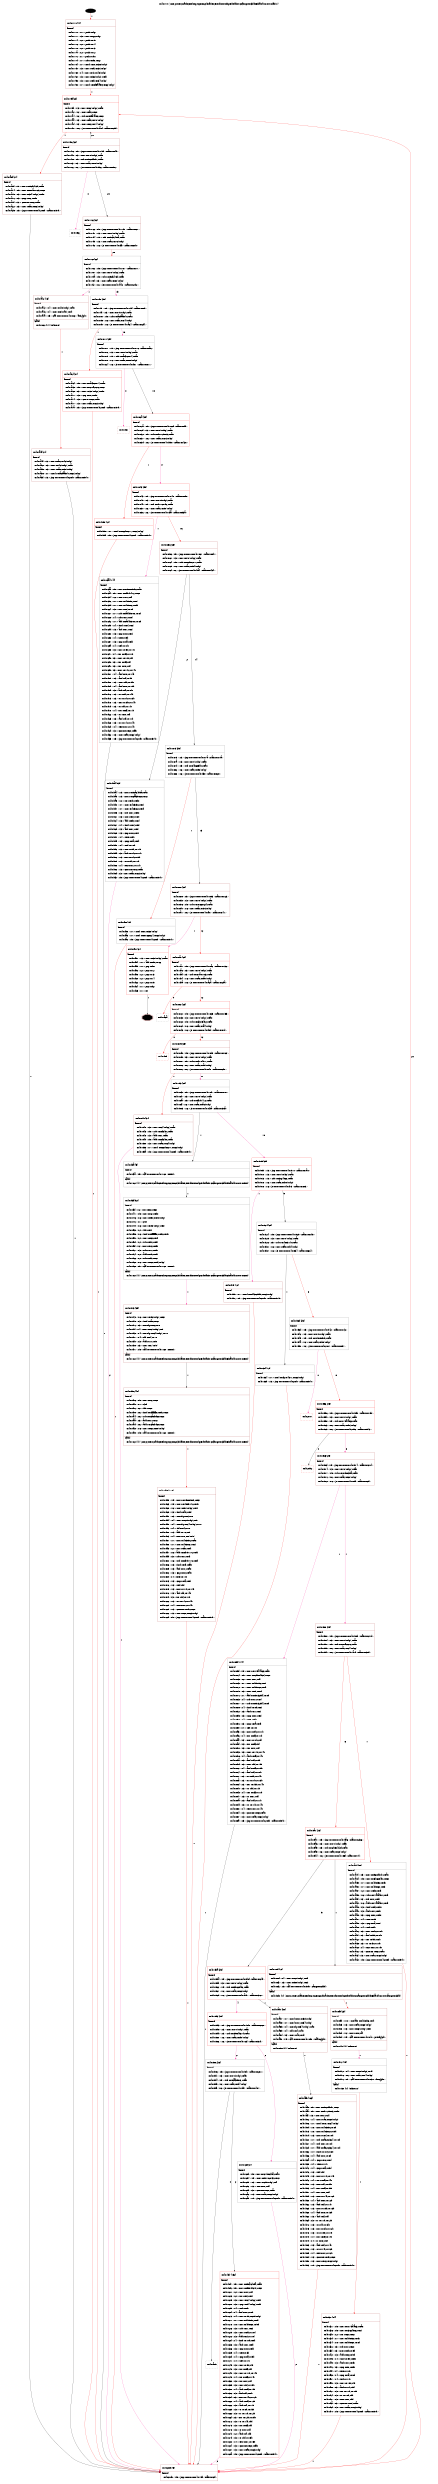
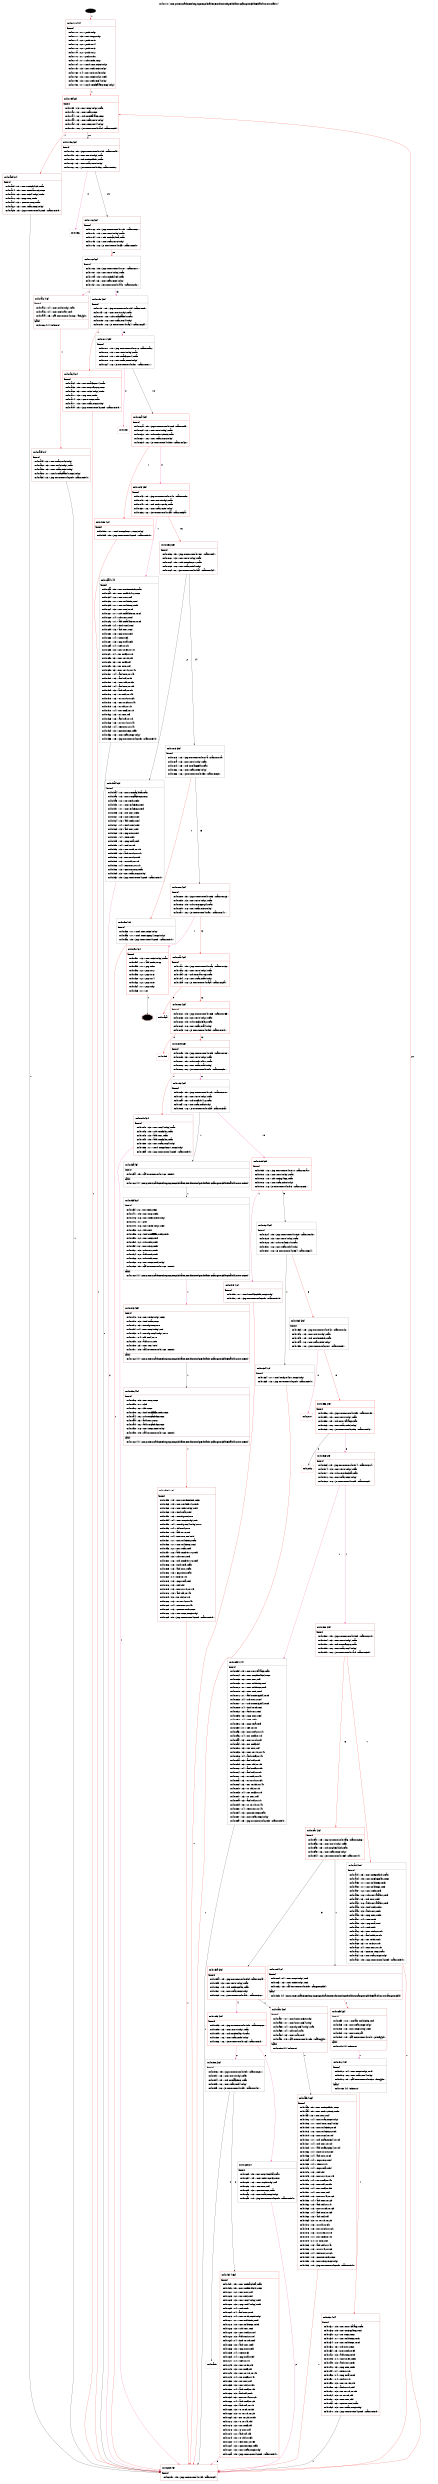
edge "0x4017b6 [22]" -> "0x40179f [23]": reversed
edge "0x401f21 [84]" -> "0x4020eb [5]": color red -> black
